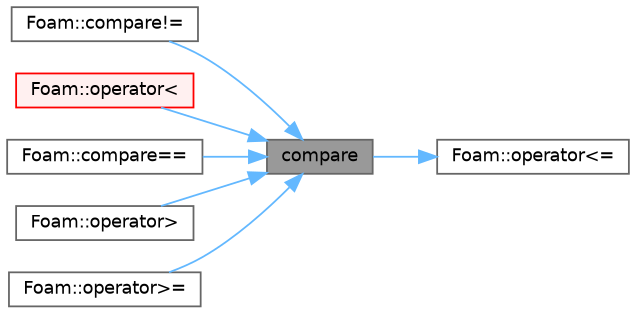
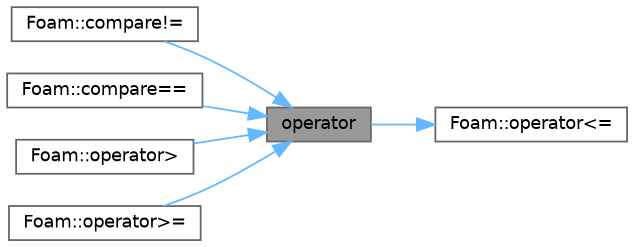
node "Foam::operator<": removed
node "compare": label "compare" -> "operator"
